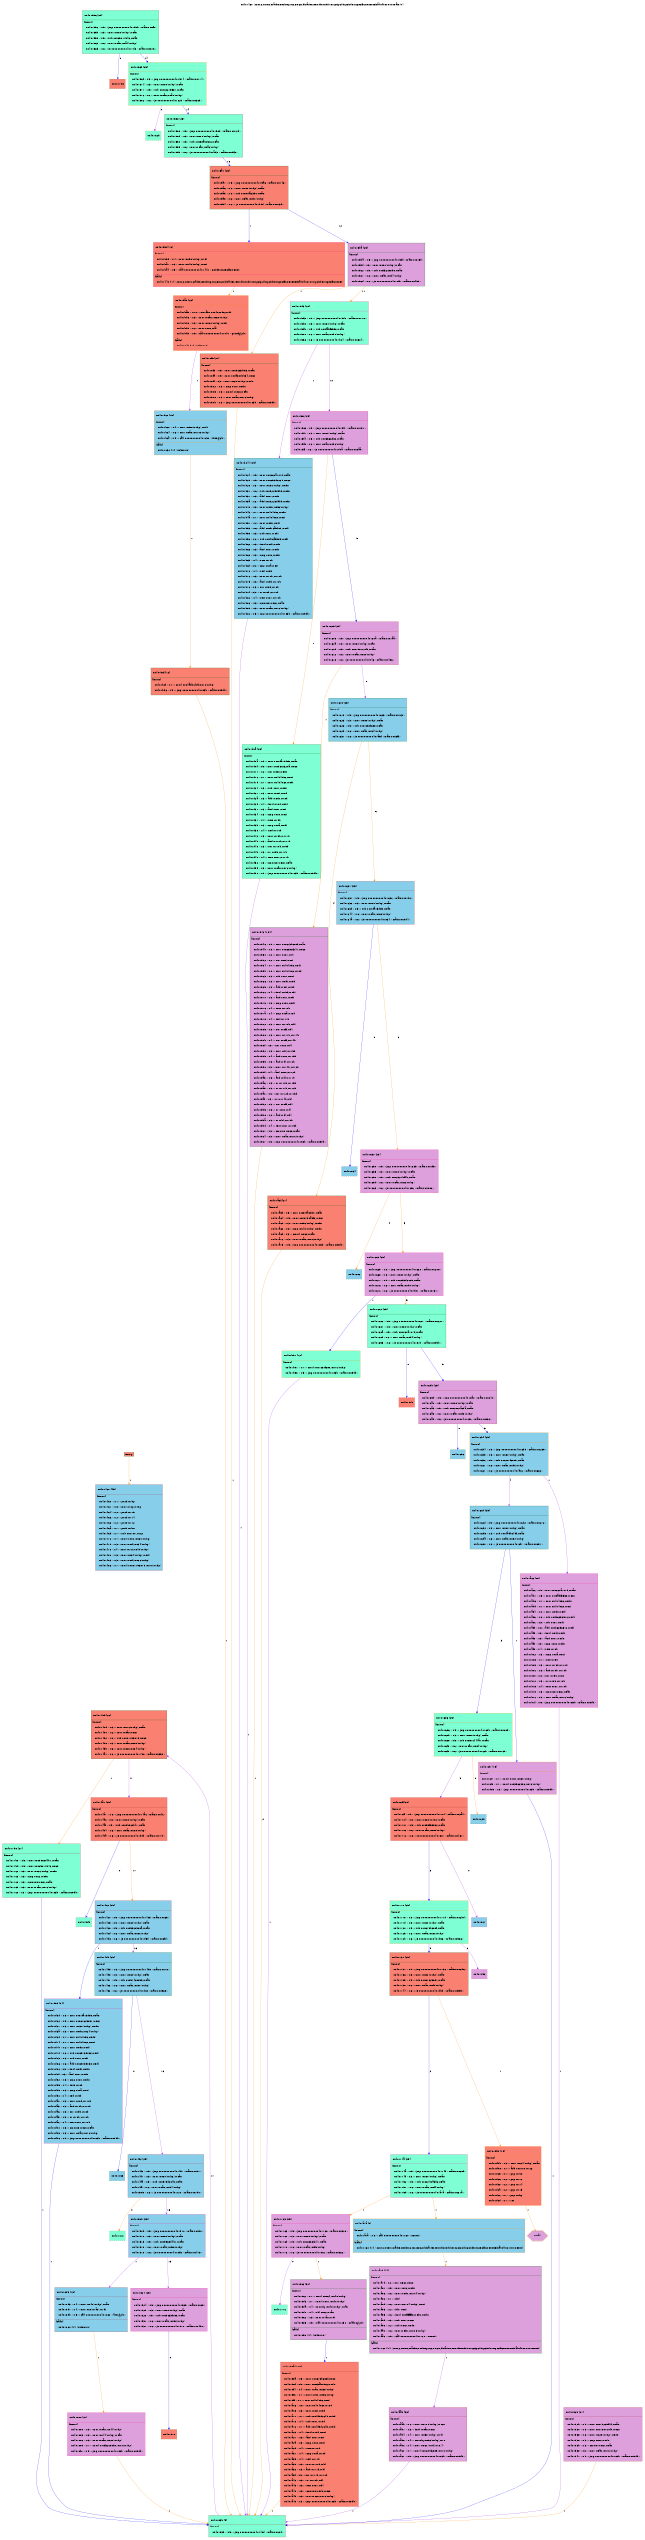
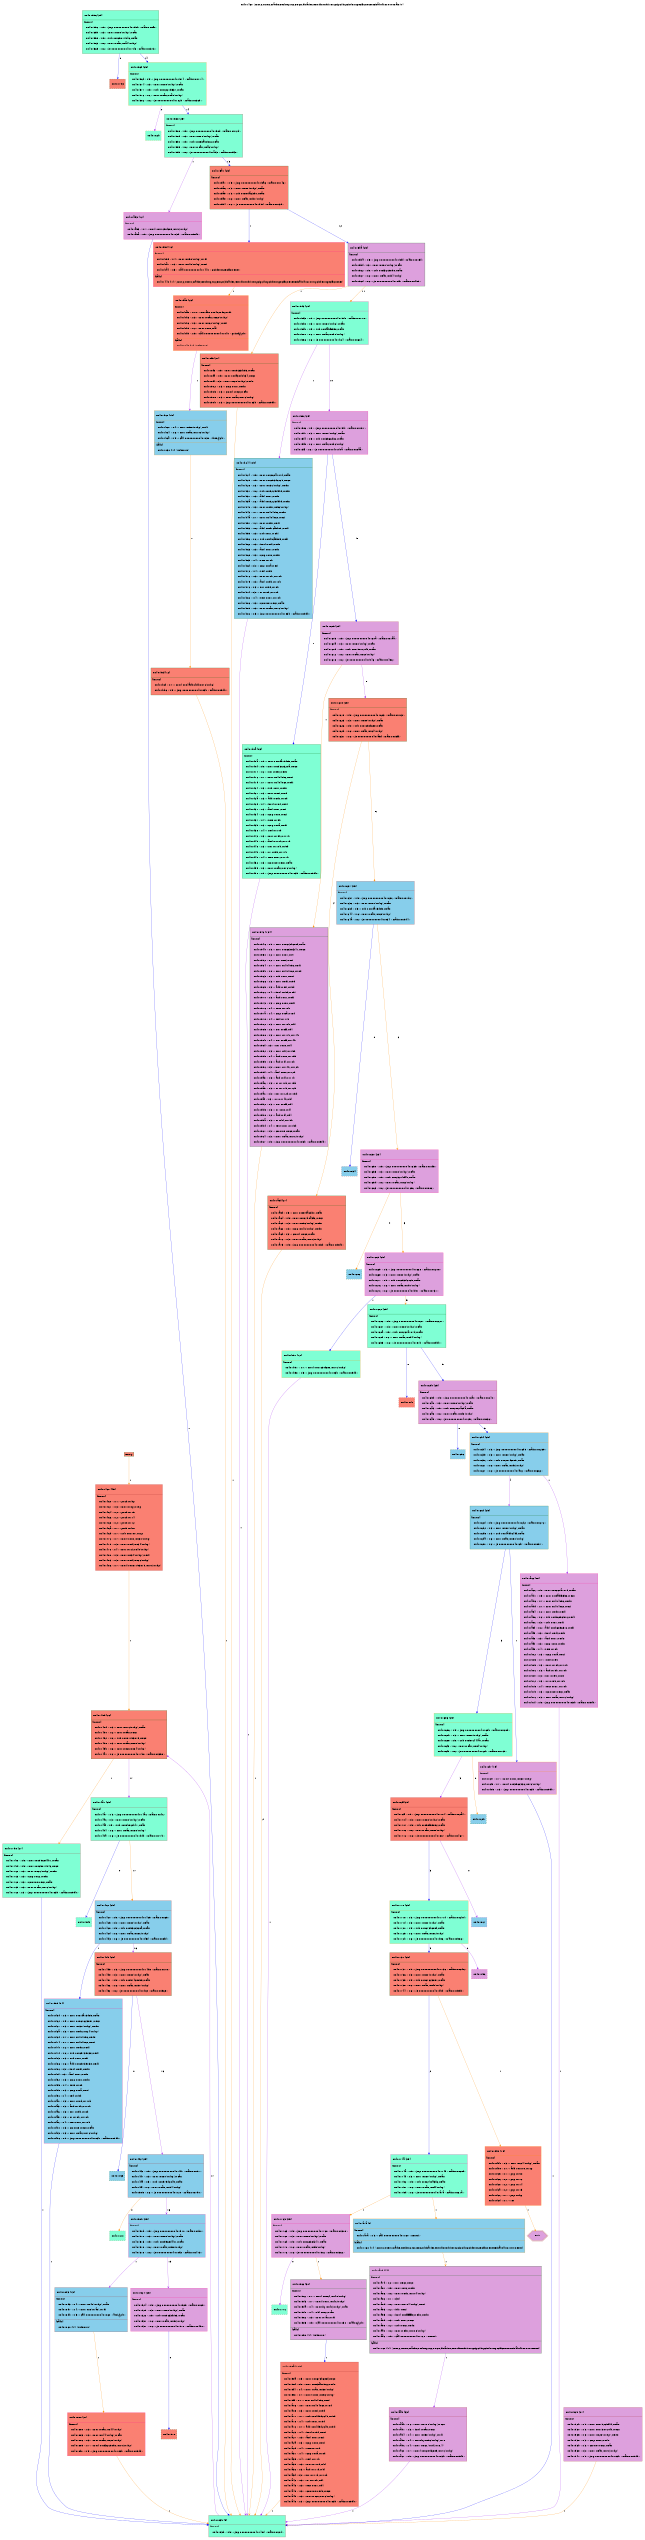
node "0x401a53 [12]": added
edge "0x4015ec [25]" -> "0x401d0a [83]": color darkorange -> blue
node "0x40161e [25]": fillcolor skyblue -> salmon
node "0x401460 [45]": fillcolor skyblue -> salmon
edge "0x401460 [45]" -> "0x40148d [26]": added, label "1"
node "0x4014a7 [25]": fillcolor salmon -> aquamarine
node "0x4014d9 [25]": fillcolor skyblue -> salmon
node "Final": label "Final" -> "Exit"
node "0x4018e0 [21]": fillcolor plum -> salmon
